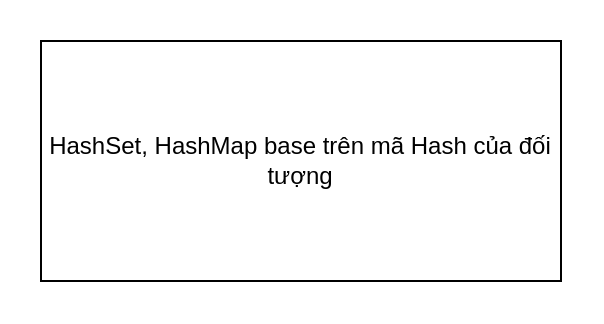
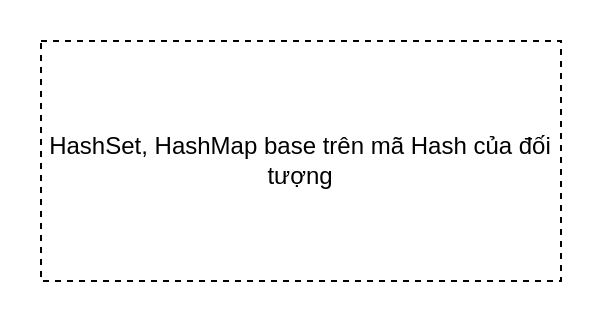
node "HashSet, HashMap base trên mã Hash của đối tượng": style solid -> dashed
